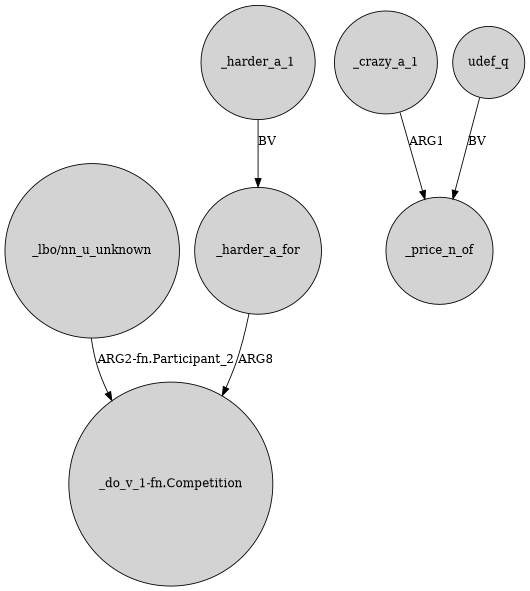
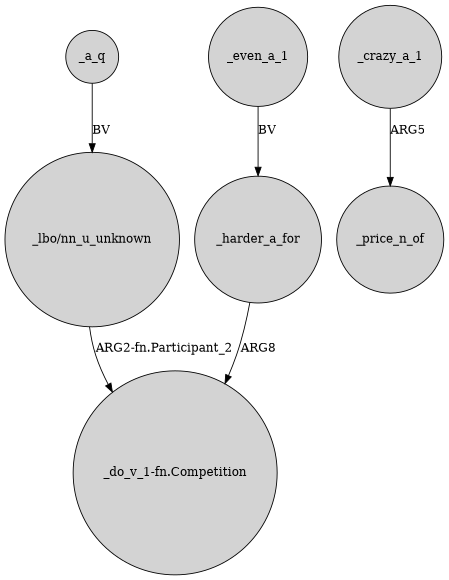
node "_a_q": added
node "_harder_a_1": label "_harder_a_1" -> "_even_a_1"
node "udef_q": removed
edge "_crazy_a_1" -> "_price_n_of": label "ARG1" -> "ARG5"
